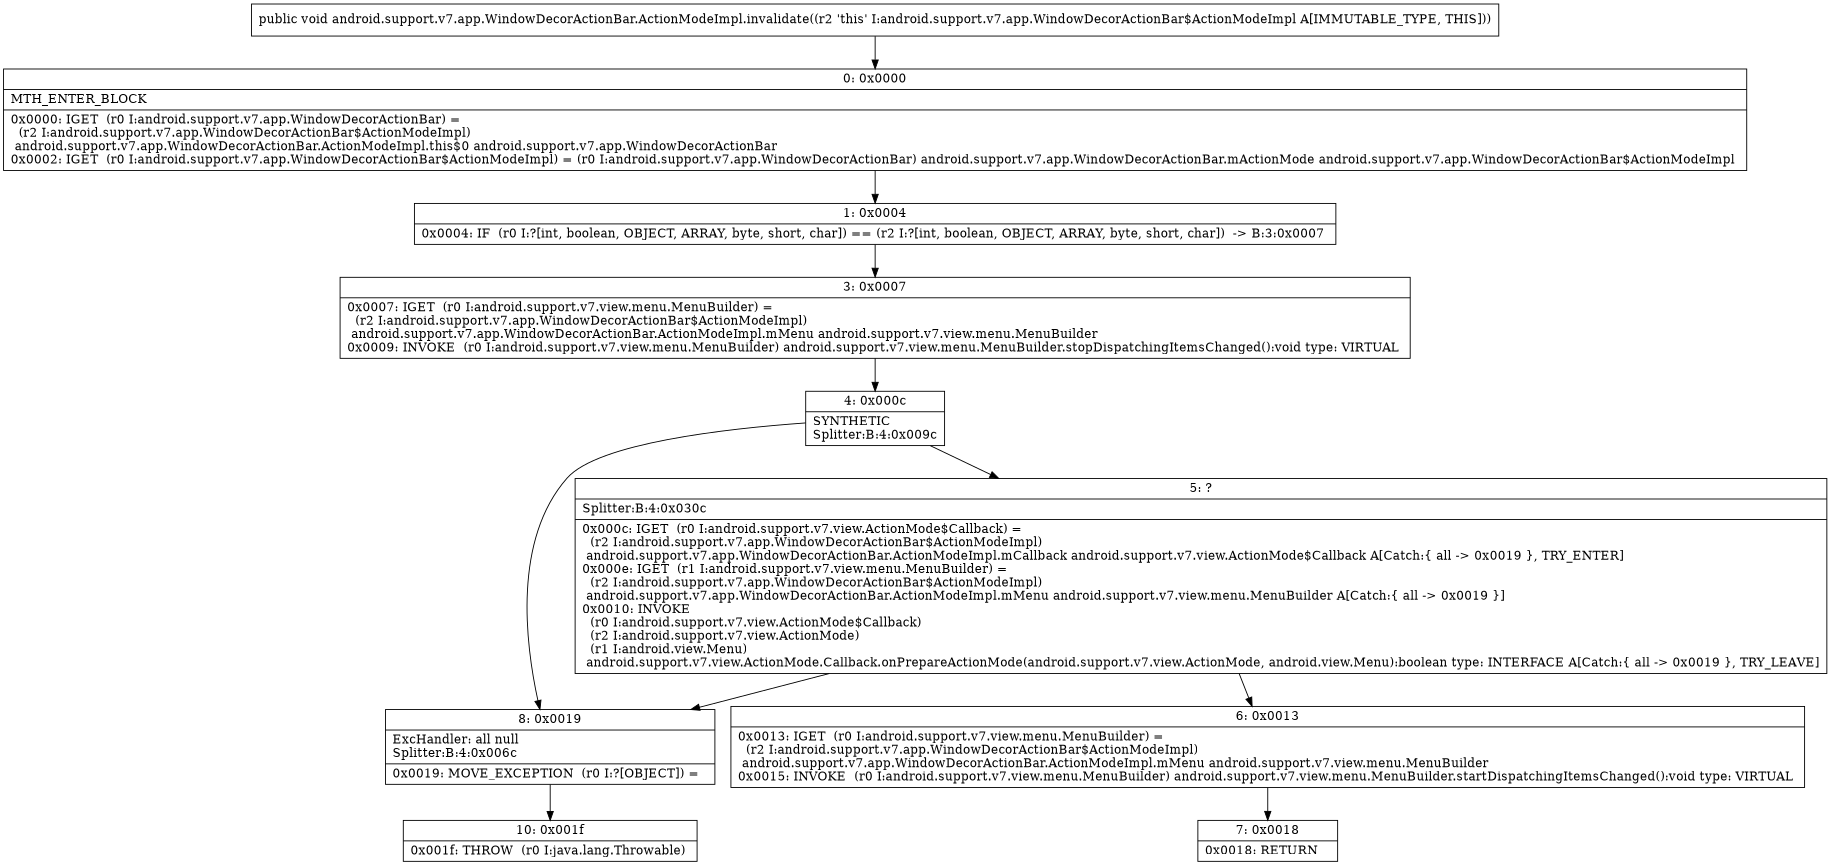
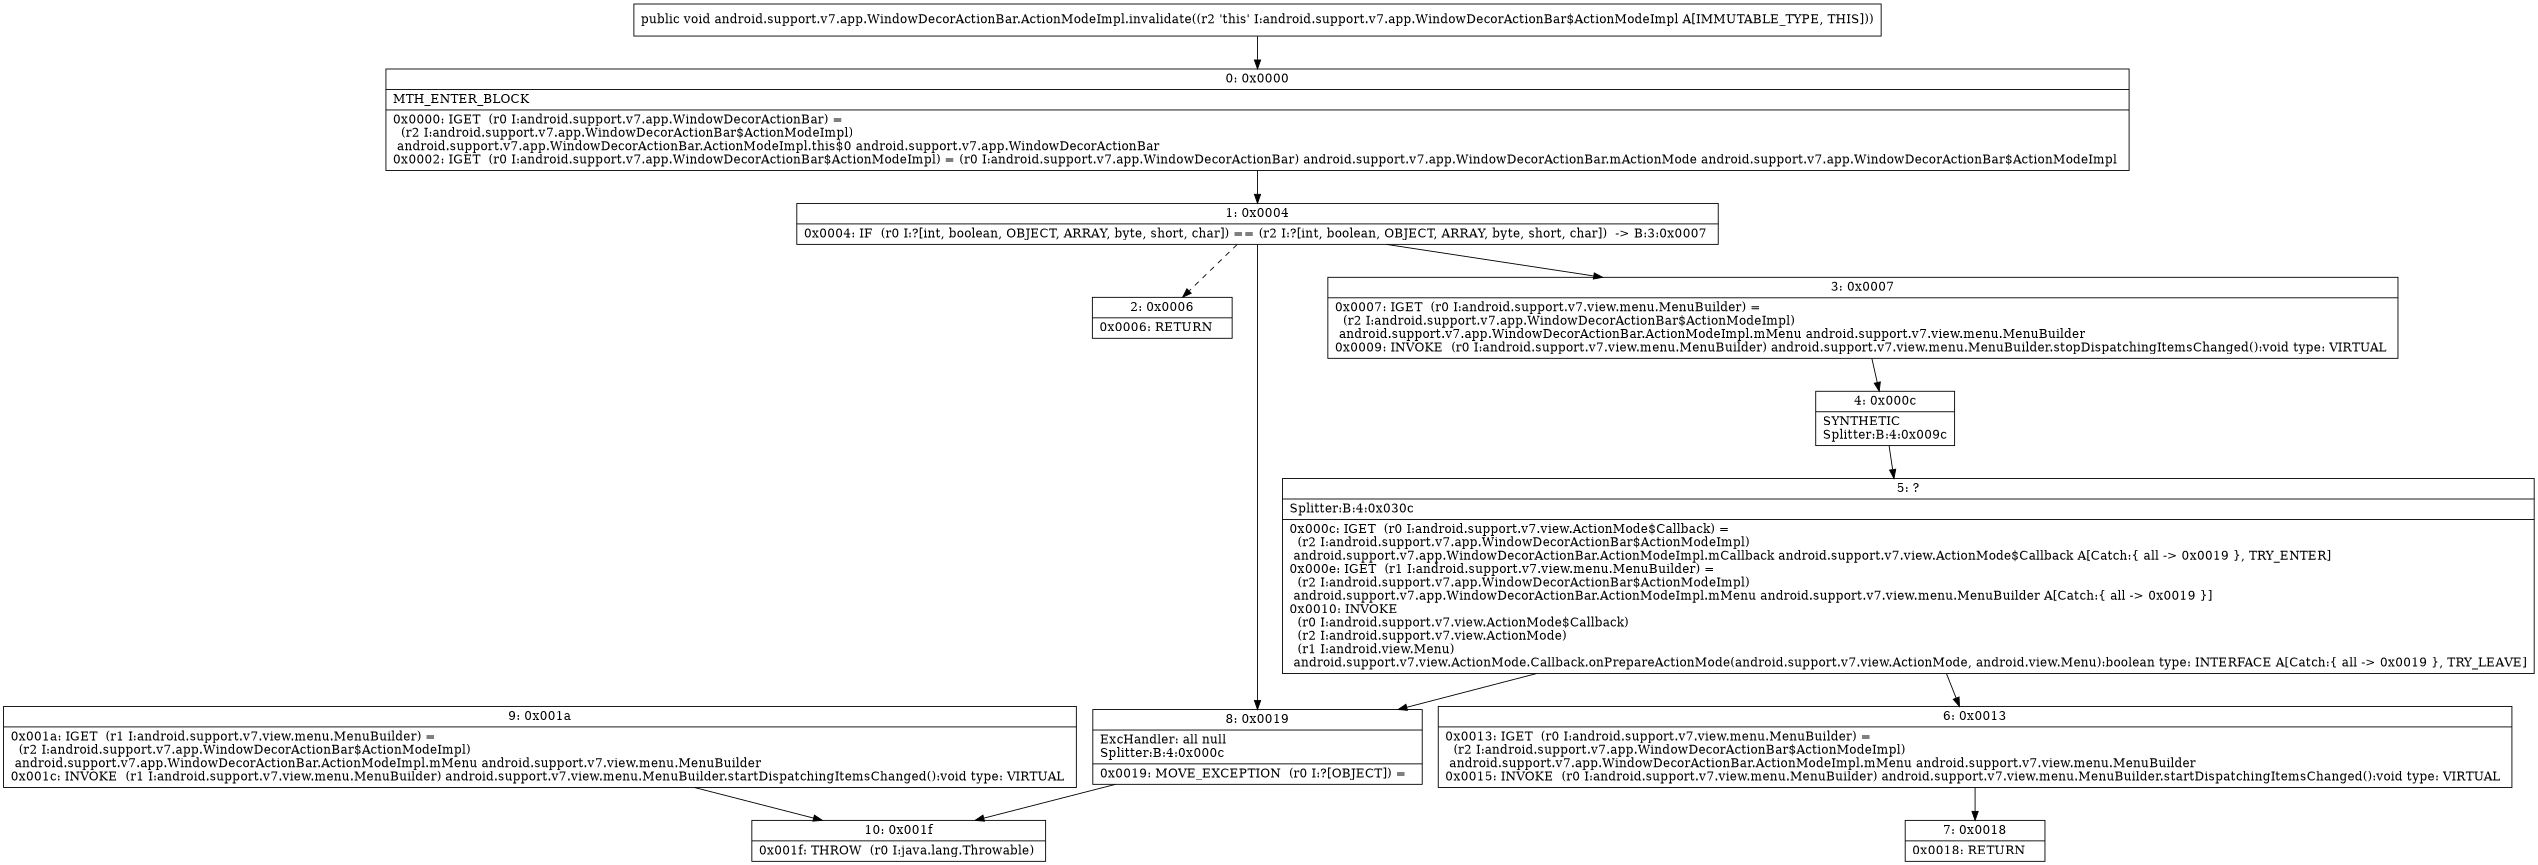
node "2: 0x0006": added
edge "4: 0x000c" -> "8: 0x0019": now "1: 0x0004" -> "8: 0x0019"
node "9: 0x001a": added
node "8: 0x0019": text "Splitter:B:4:0x006c" -> "Splitter:B:4:0x000c"
